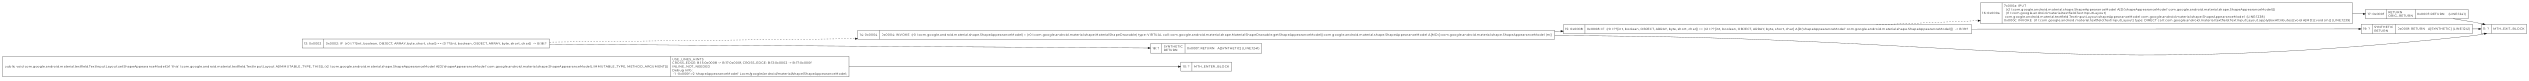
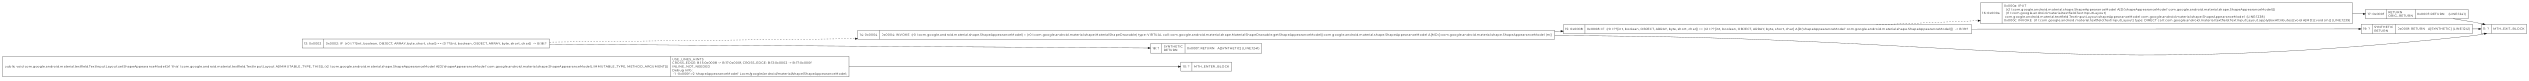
node "16: 0x000a": text "7x000a: IPUT" -> "0x000a: IPUT"
